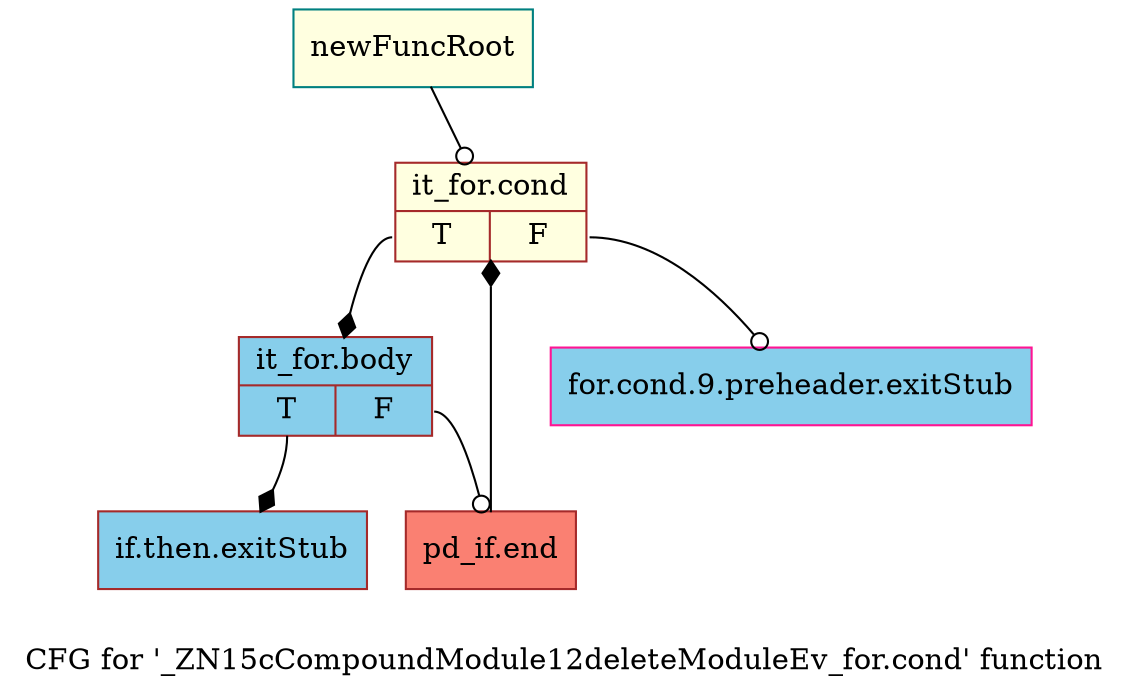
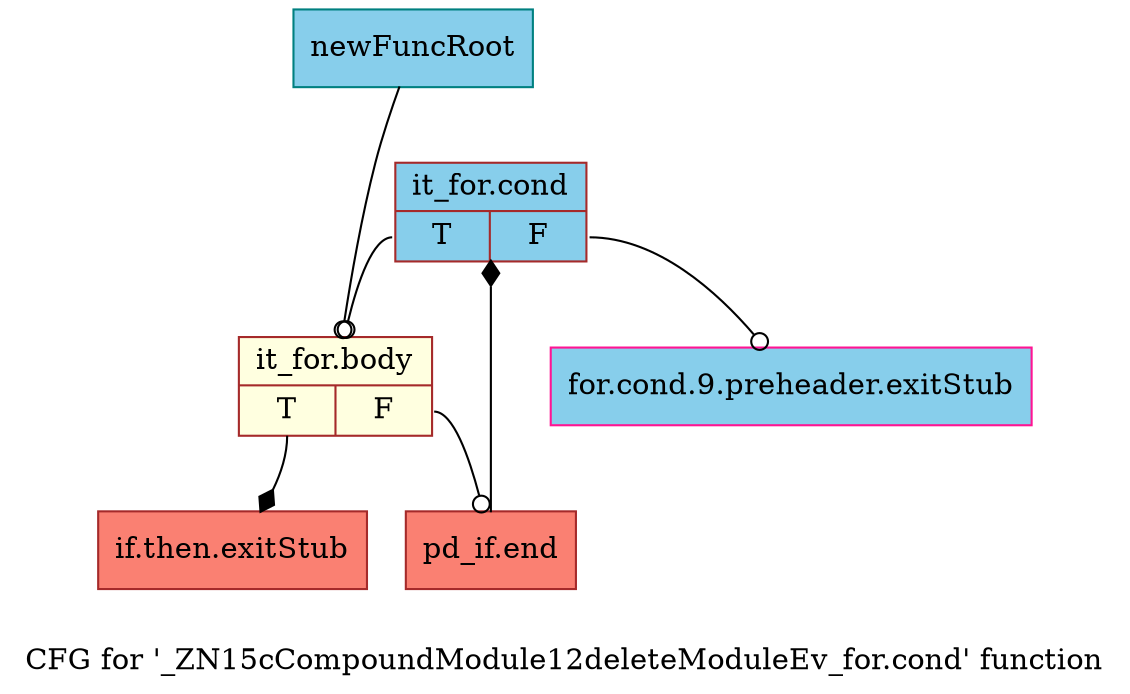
node "newFuncRoot": fillcolor lightyellow -> skyblue
edge "newFuncRoot" -> "it_for.cond": now "newFuncRoot" -> "it_for.body"
node "it_for.cond": fillcolor lightyellow -> skyblue
edge "it_for.cond" -> "it_for.body": arrowhead diamond -> odot
node "it_for.body": fillcolor skyblue -> lightyellow
node "if.then.exitStub": fillcolor skyblue -> salmon
